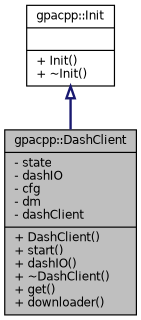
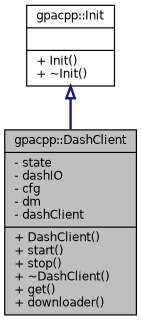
node "gpacpp::DashClient": text "+ dashIO()" -> "+ stop()"
